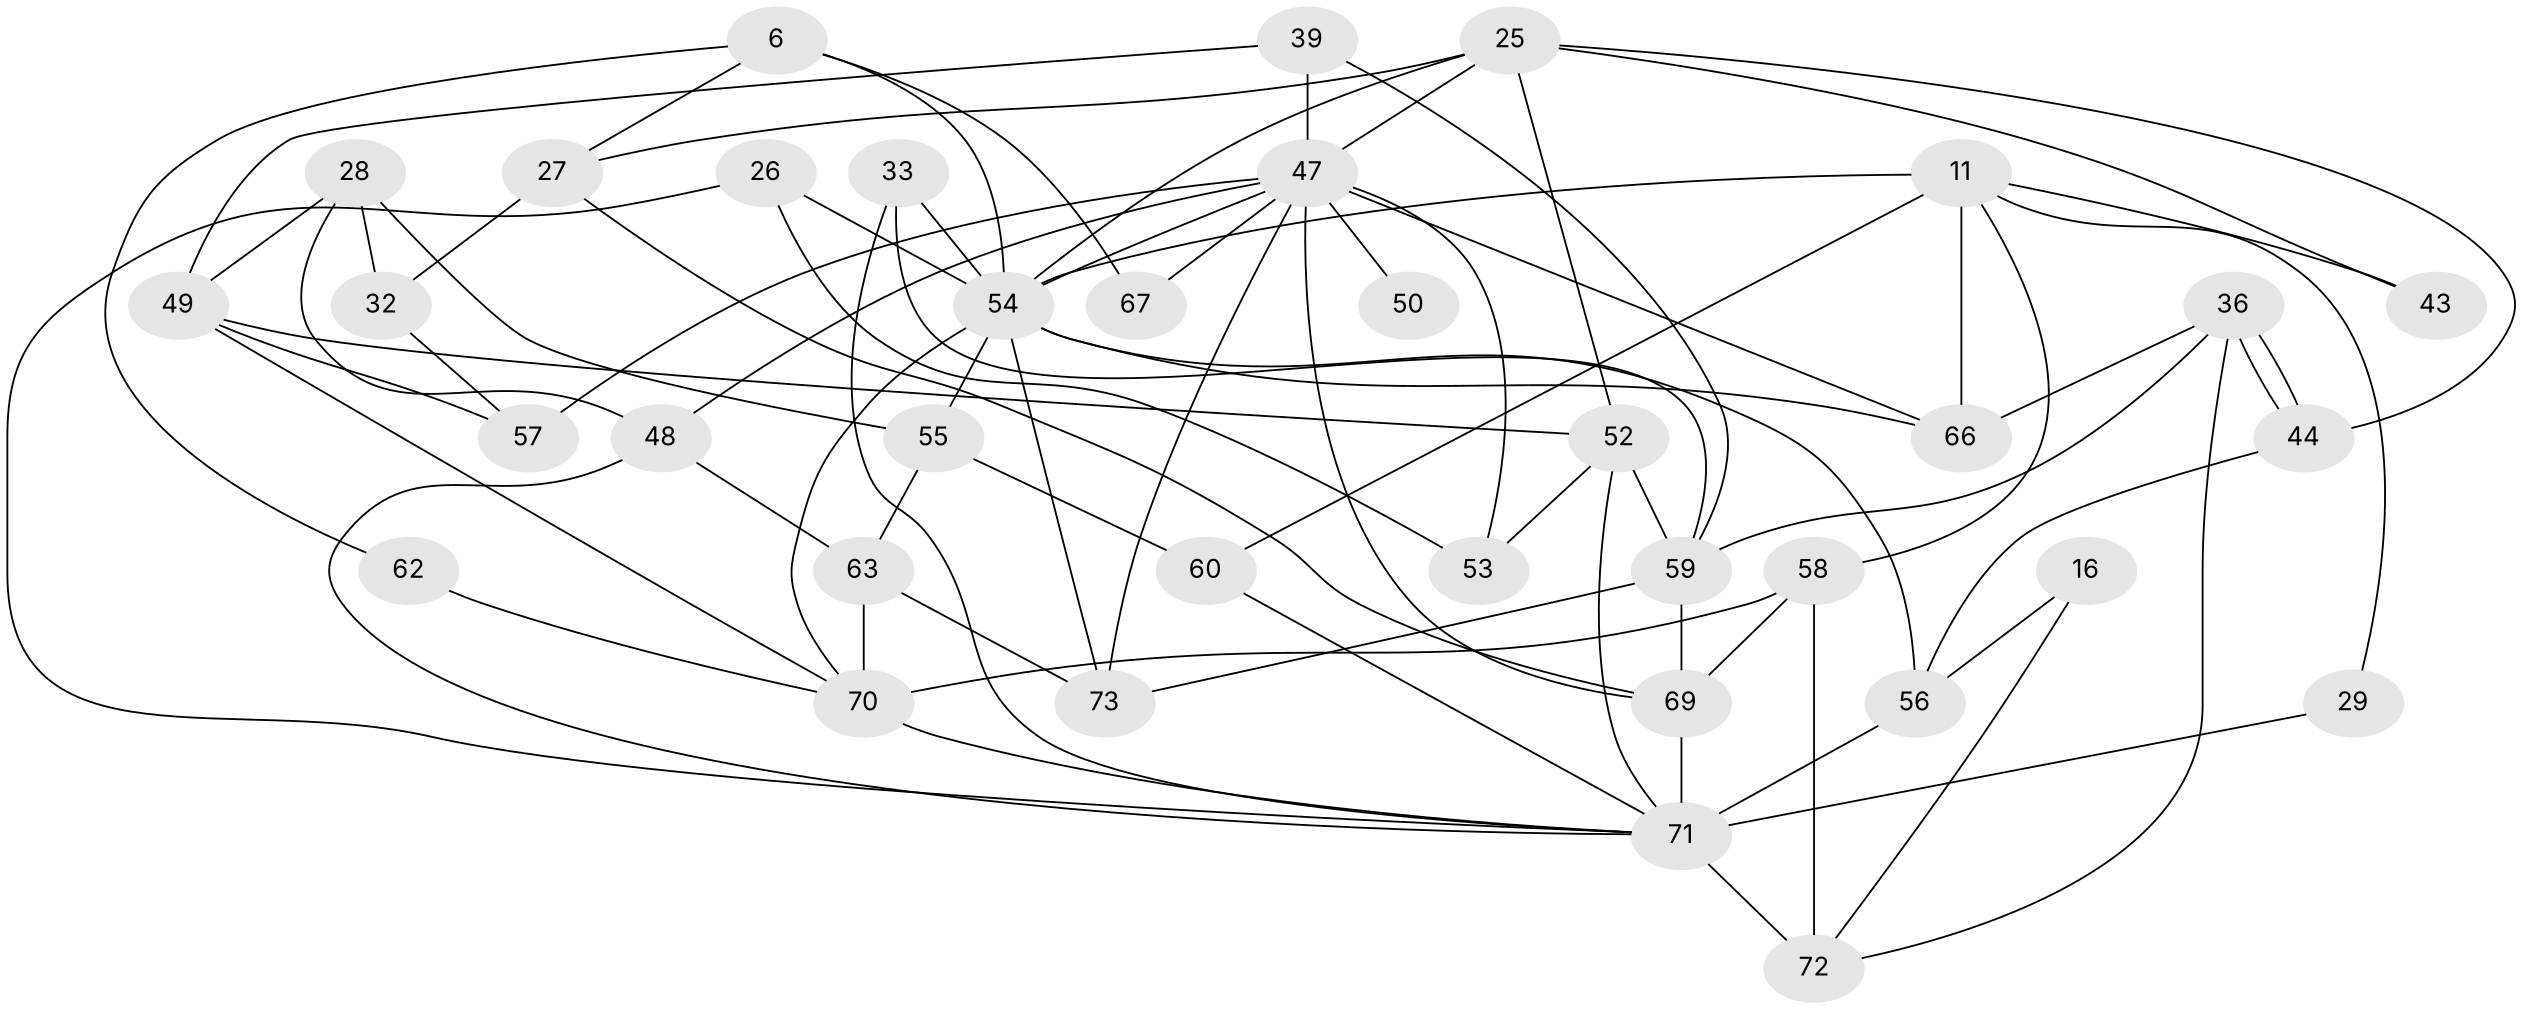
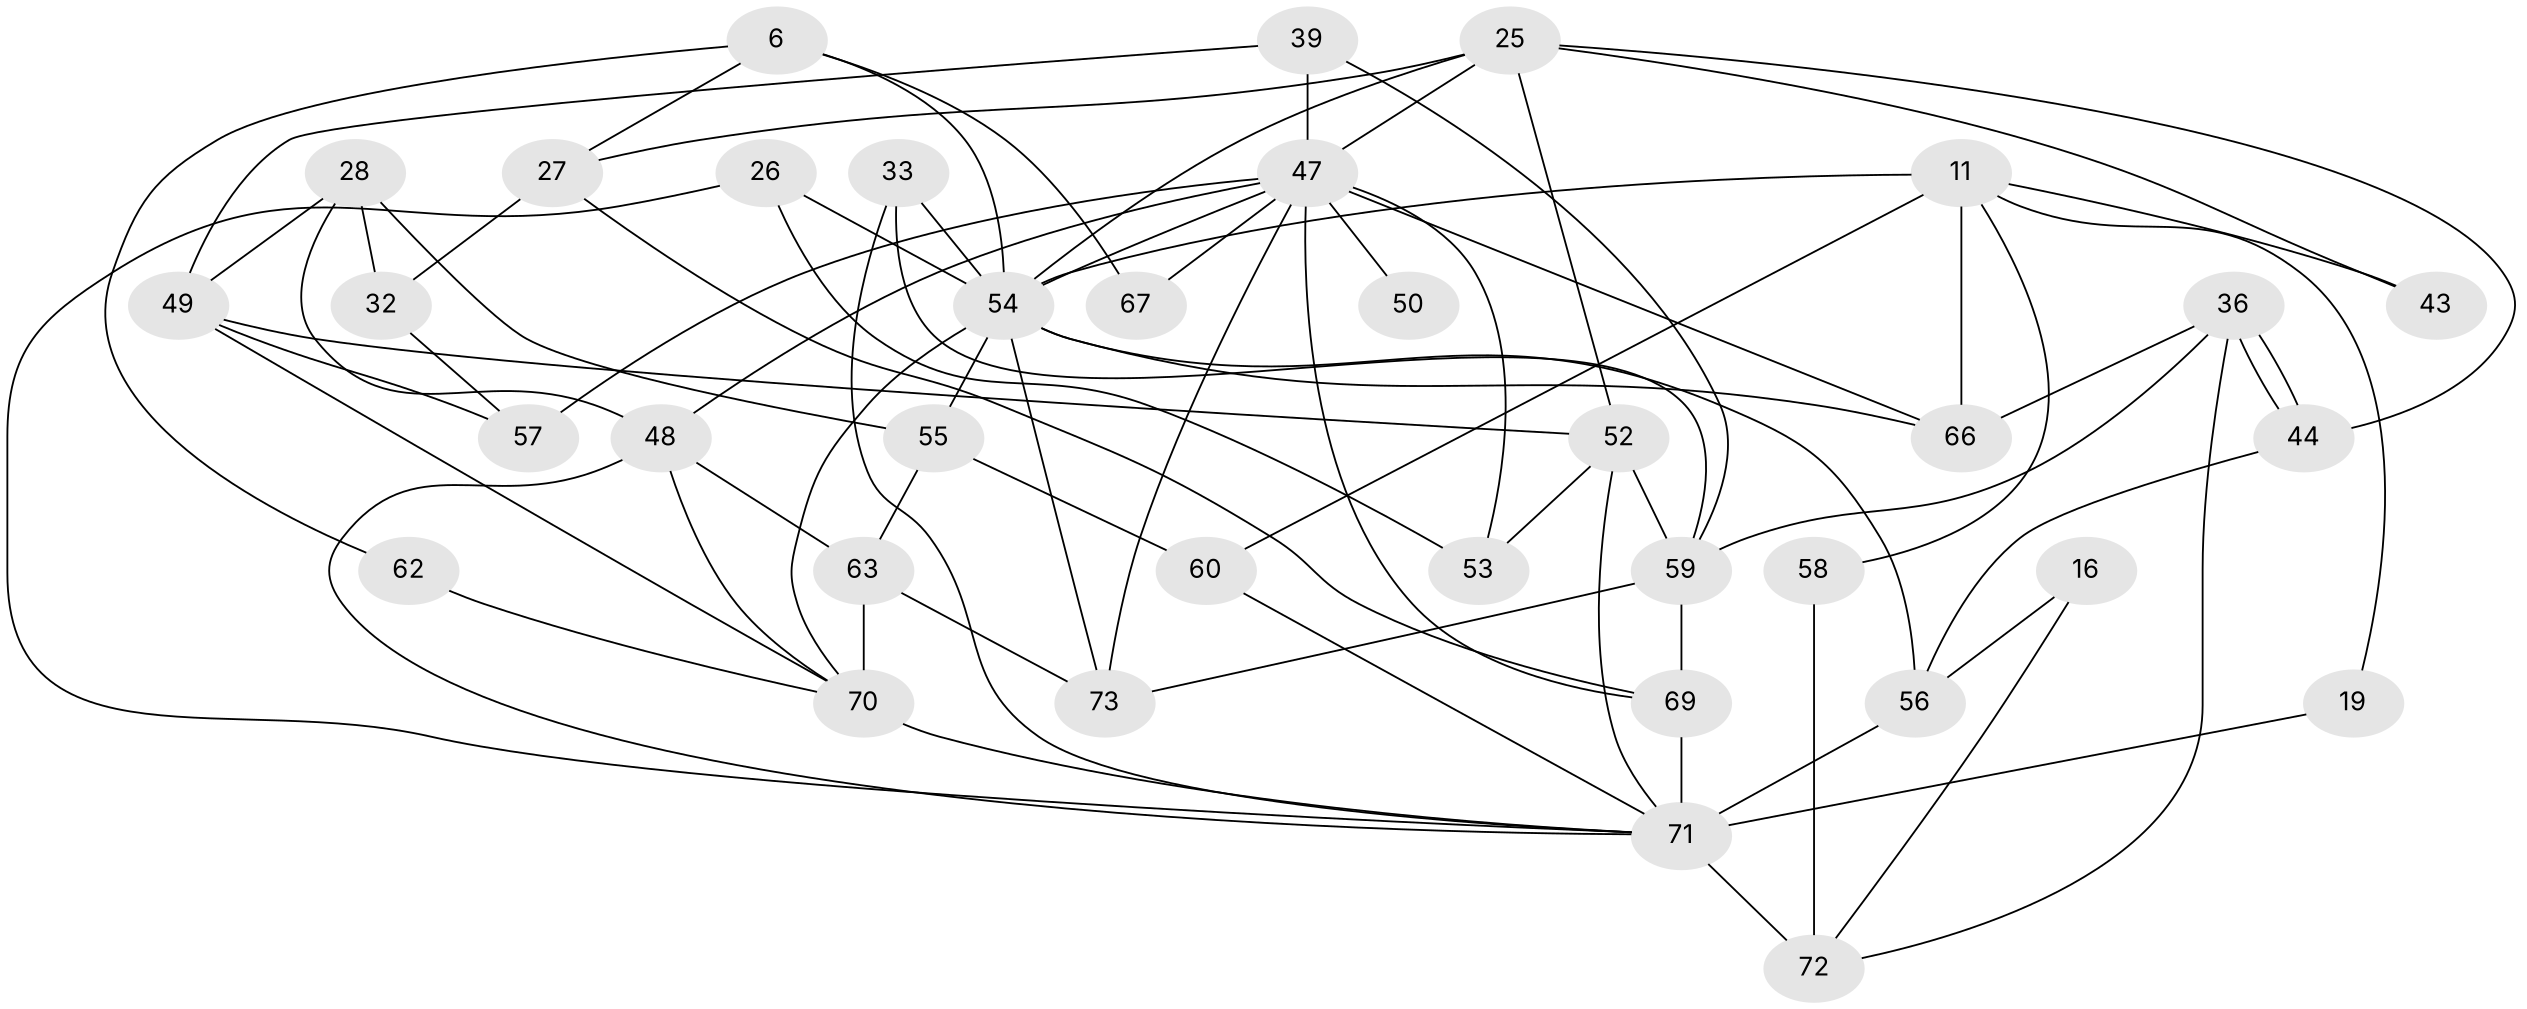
edge "58" -- "69": removed
edge "58" -- "70": now "48" -- "70"
node "29": label "29" -> "19"
